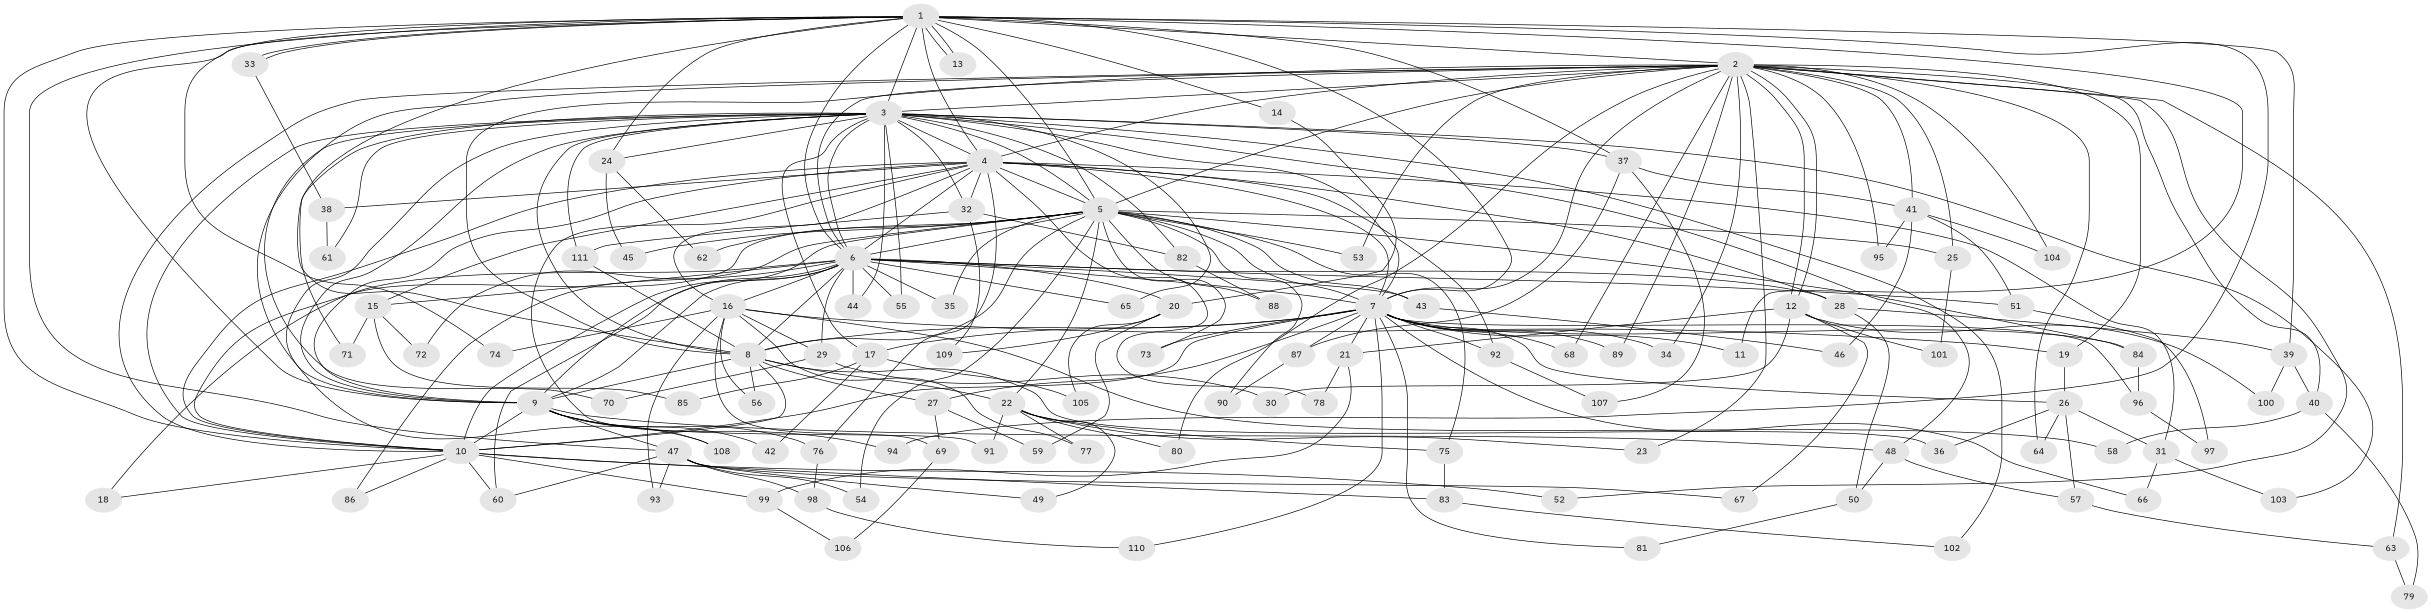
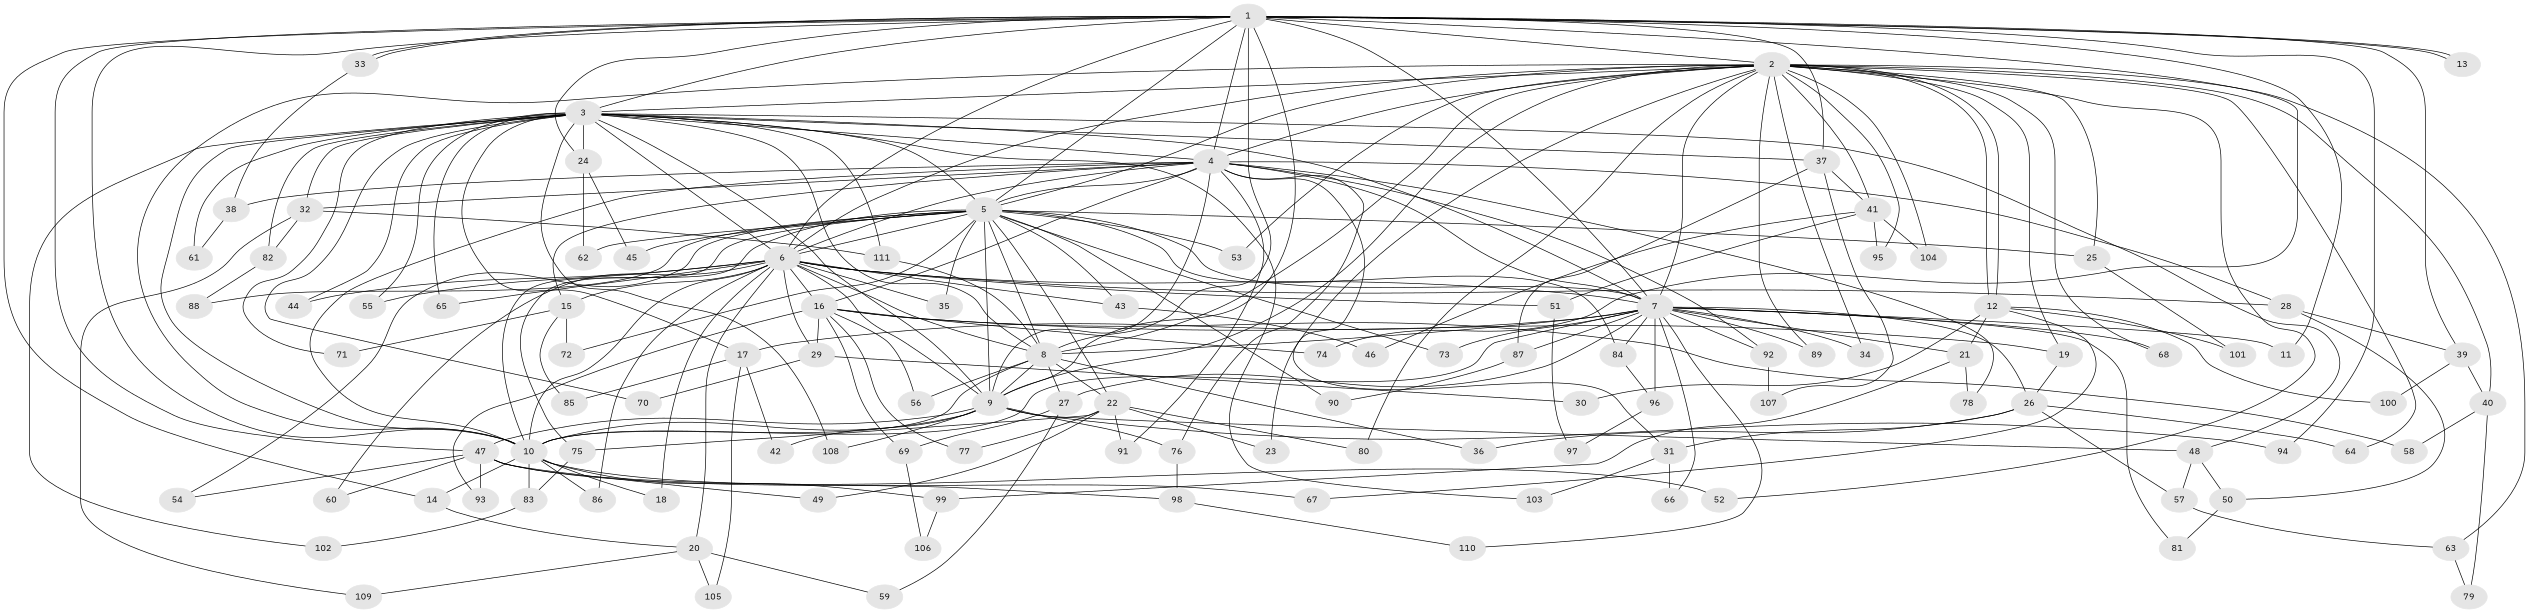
edge "10" -- "60": now "10" -- "14"
